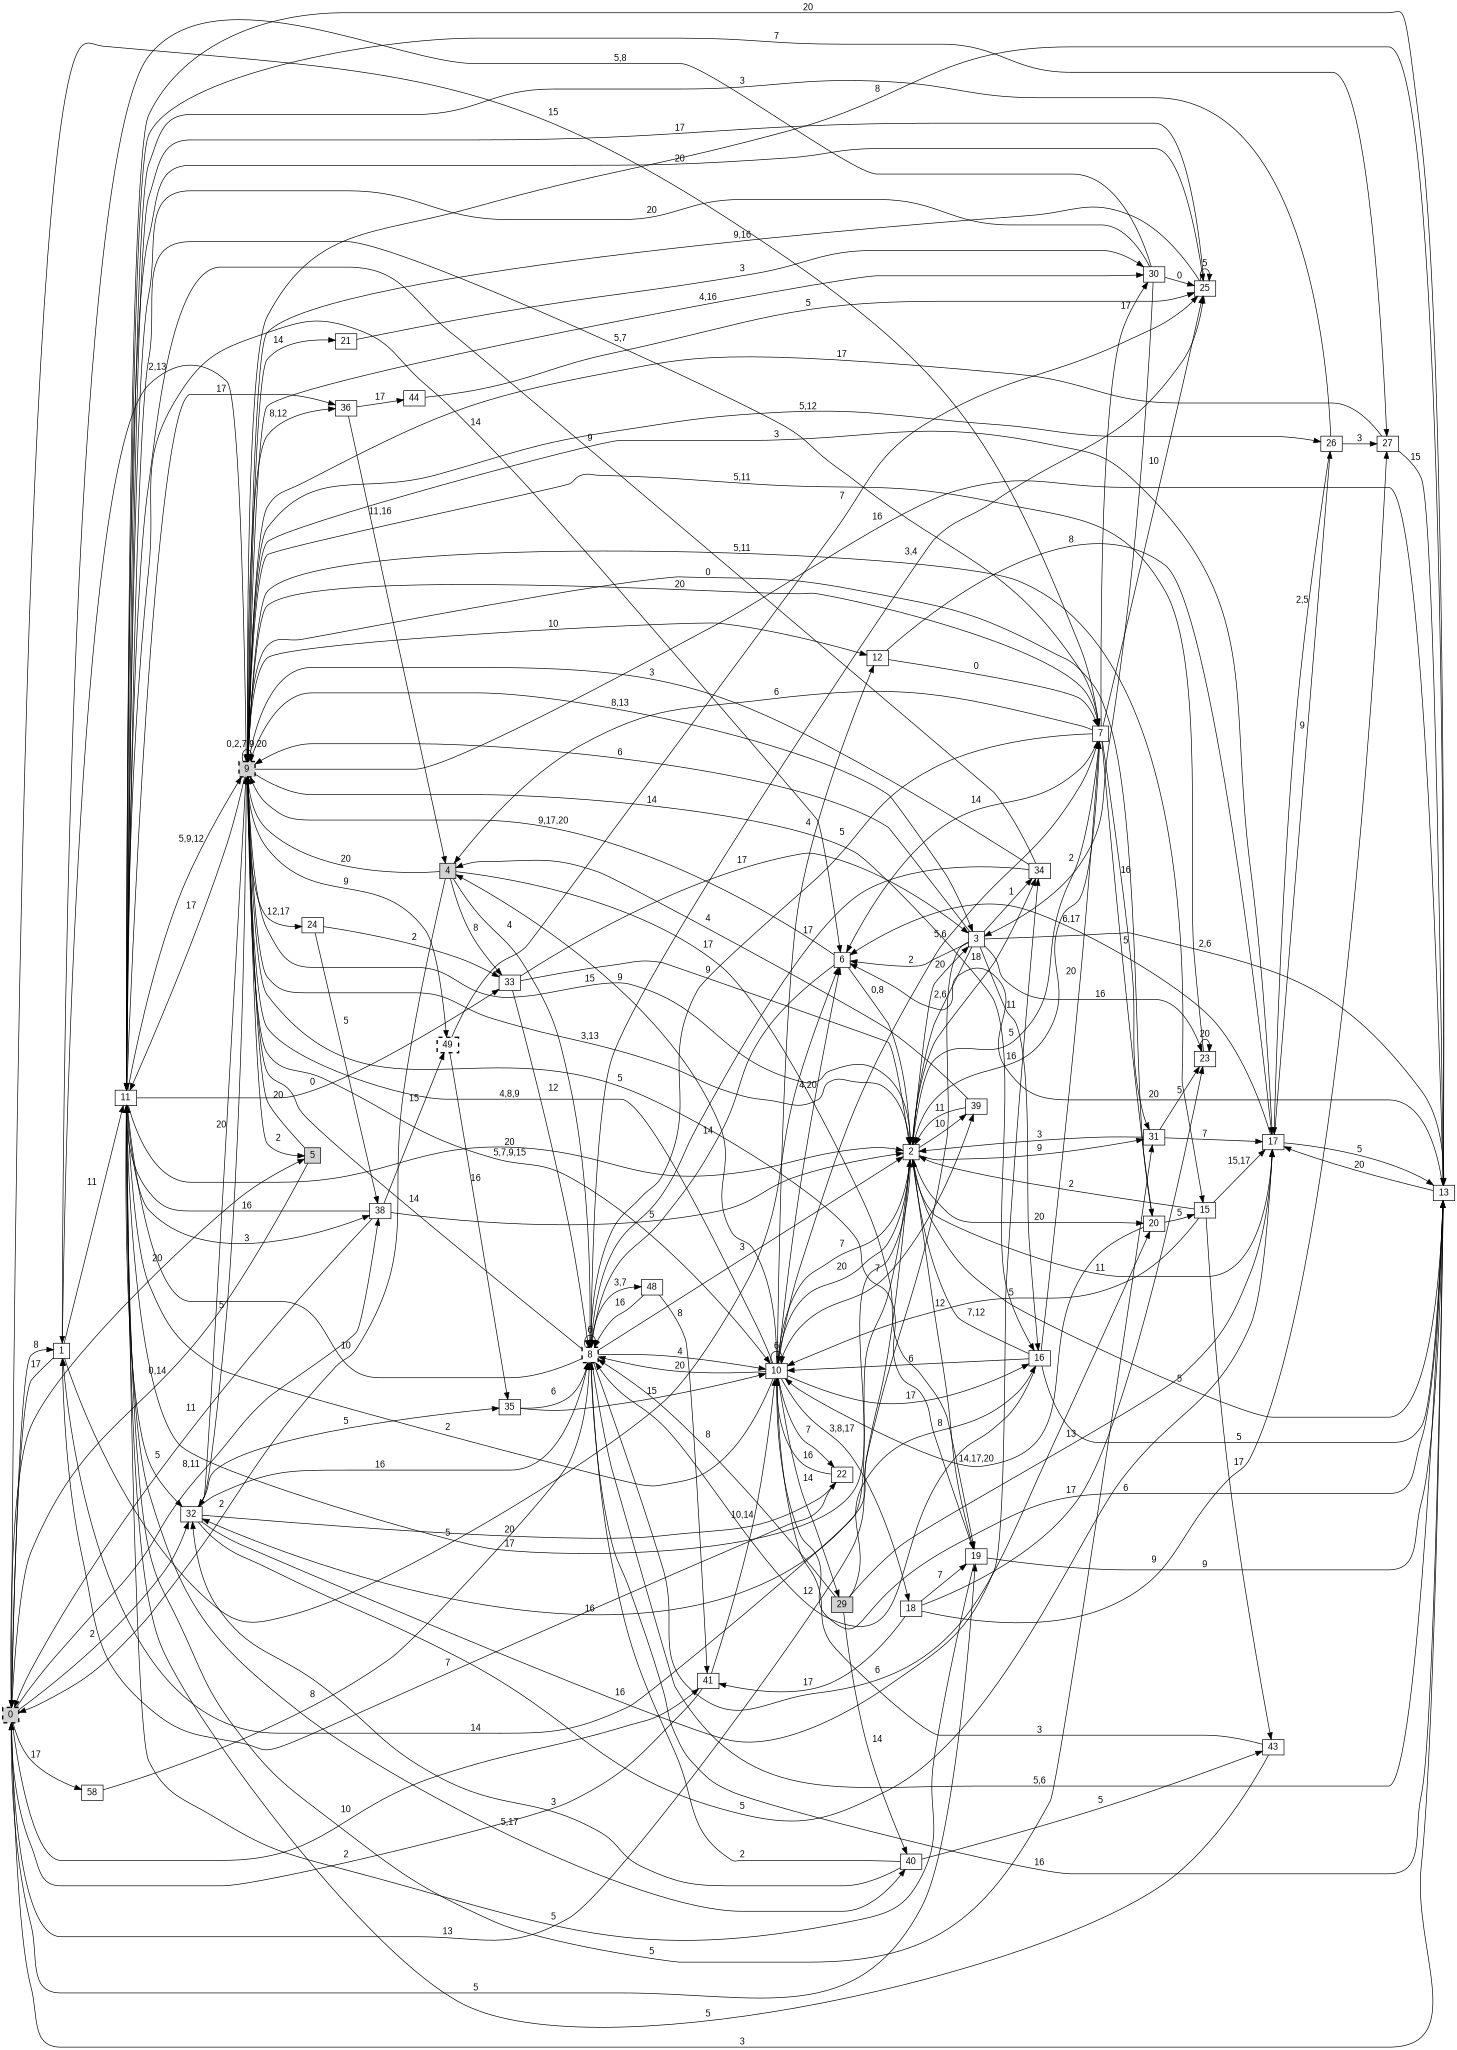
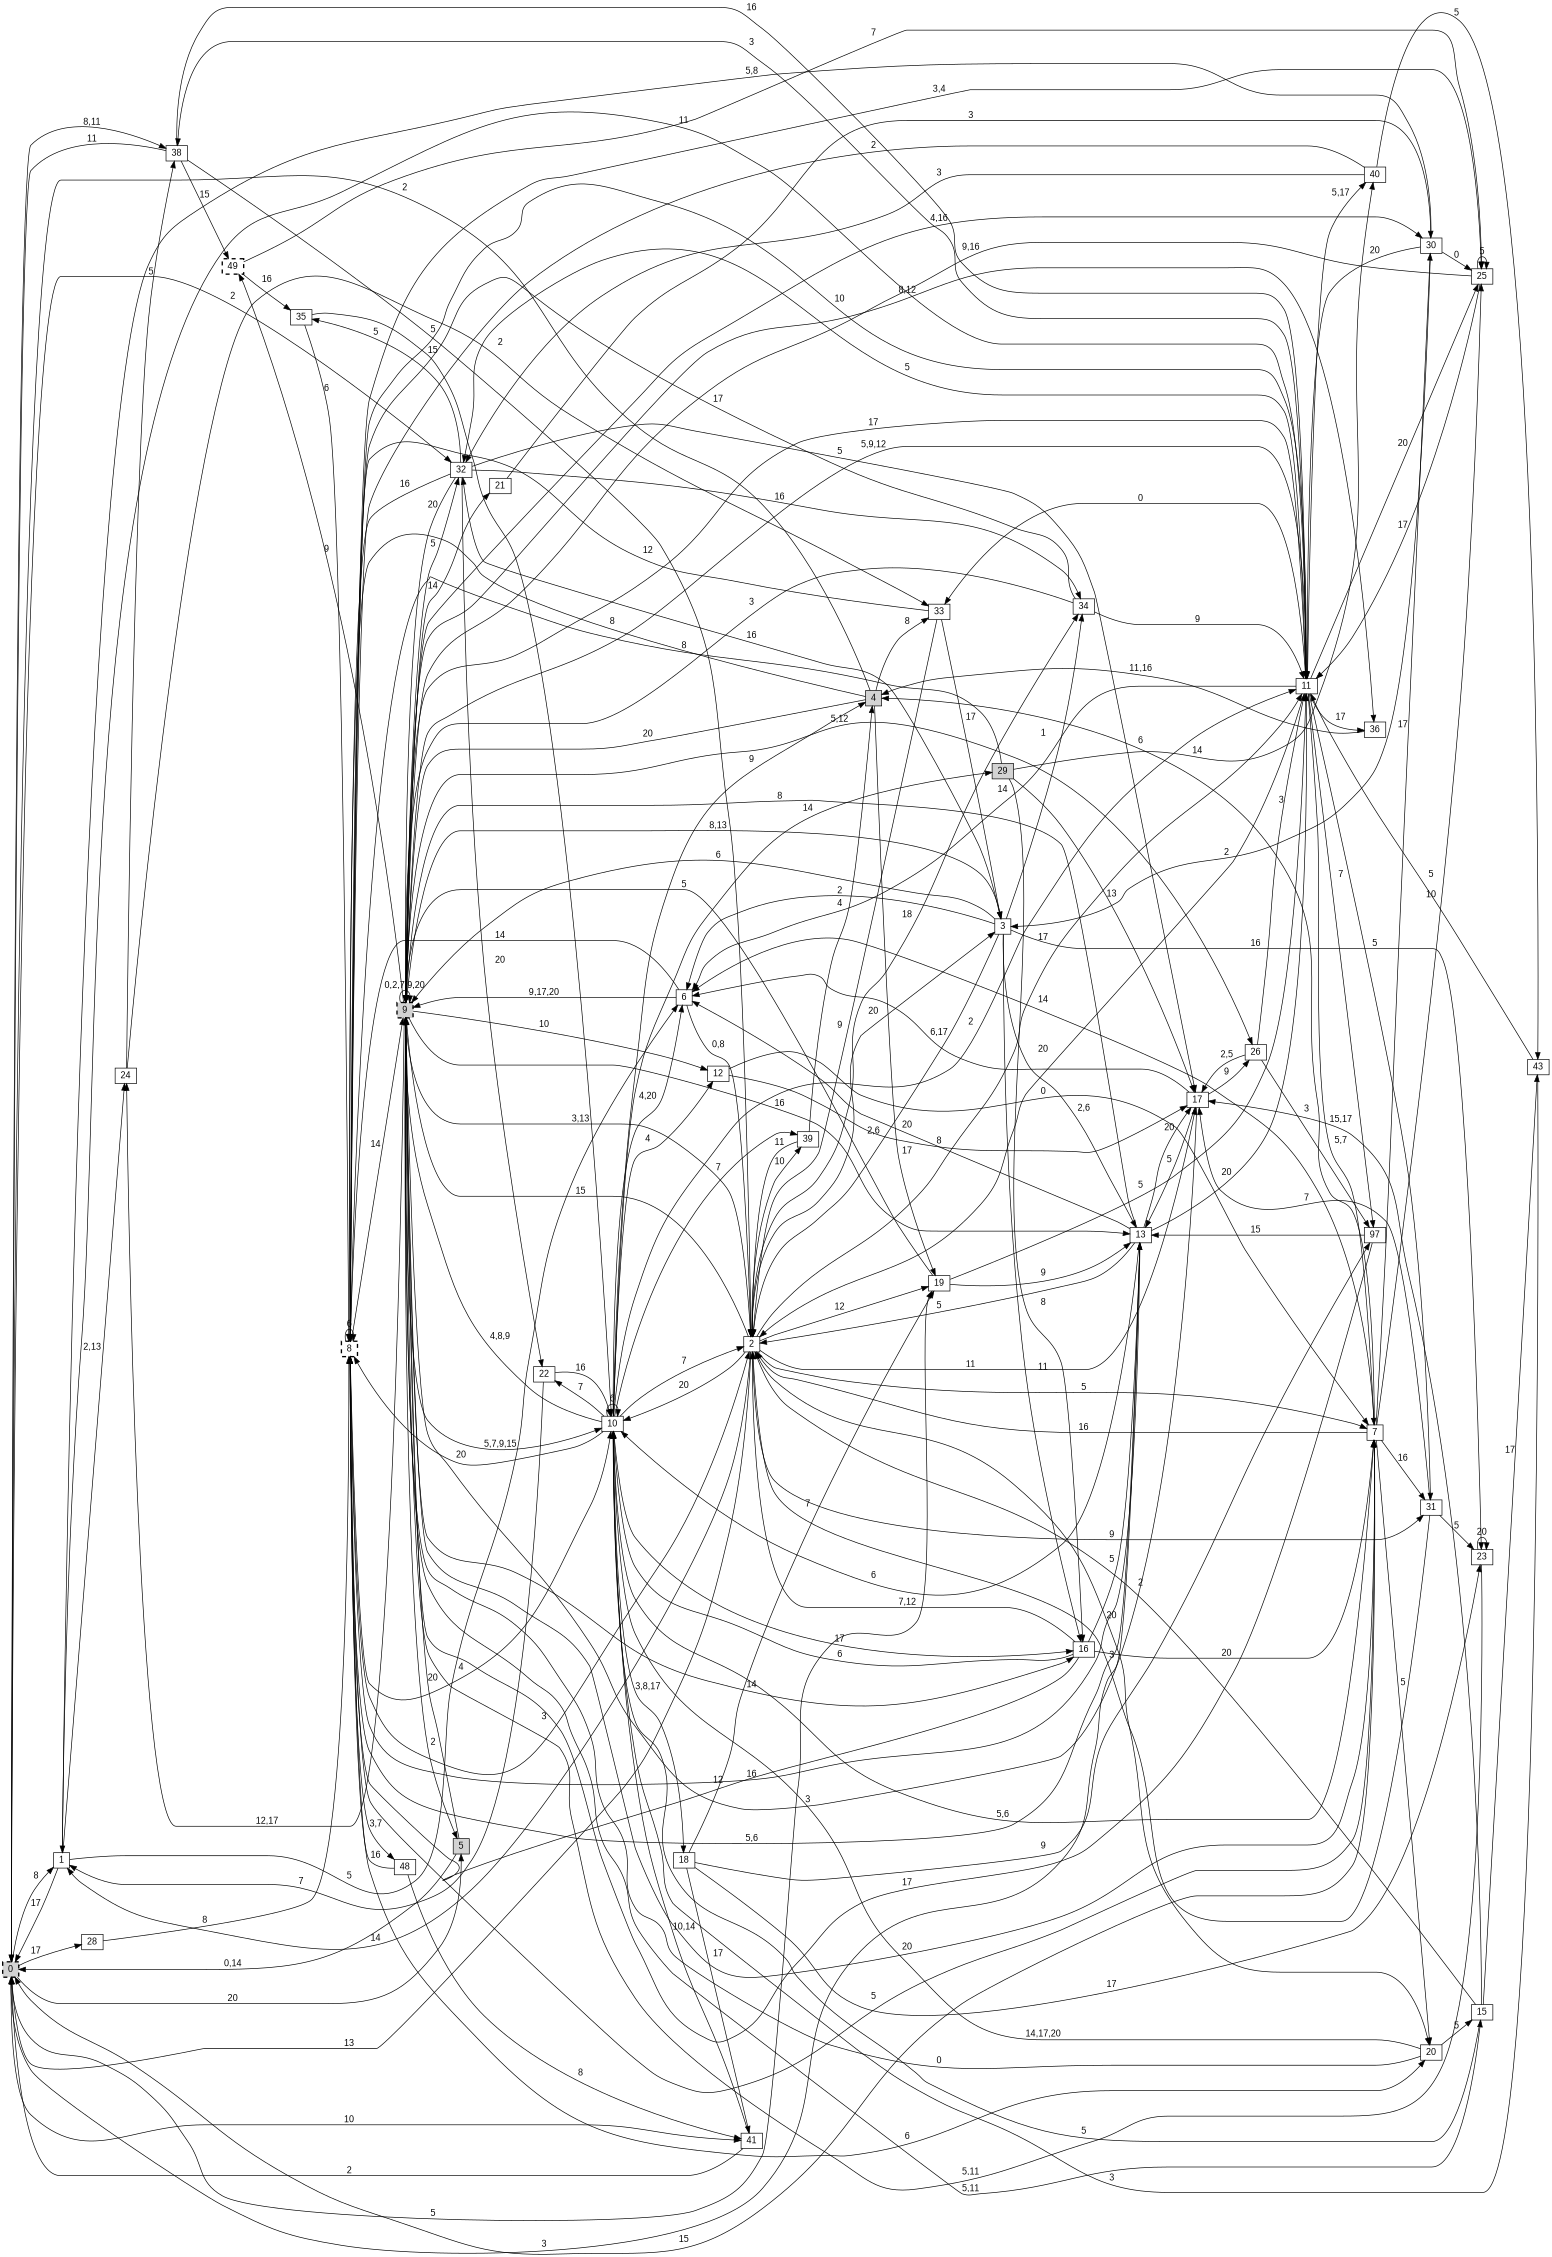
node "44": removed
node "27": label "27" -> "97"
edge "1" -> "9": now "1" -> "24"
edge "4" -> "8": label "4" -> "8"
node "58": label "58" -> "28"
